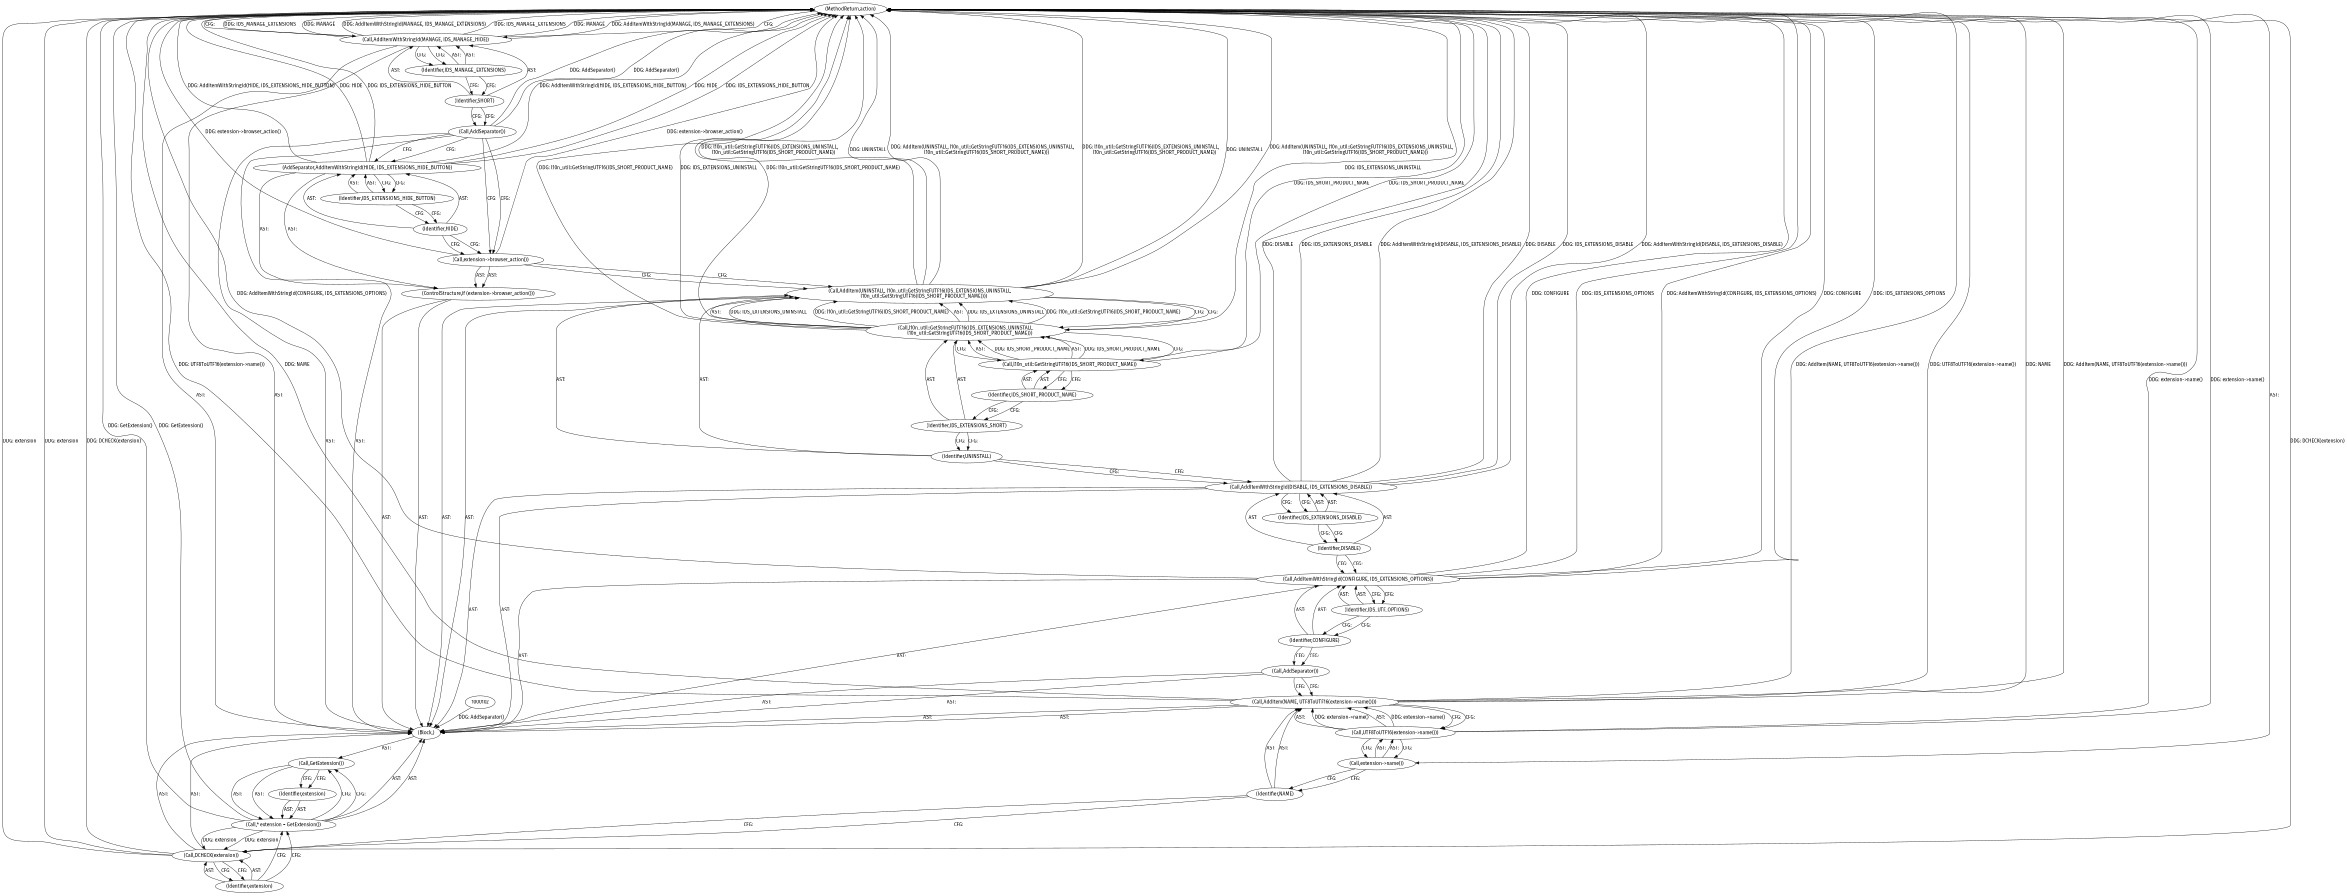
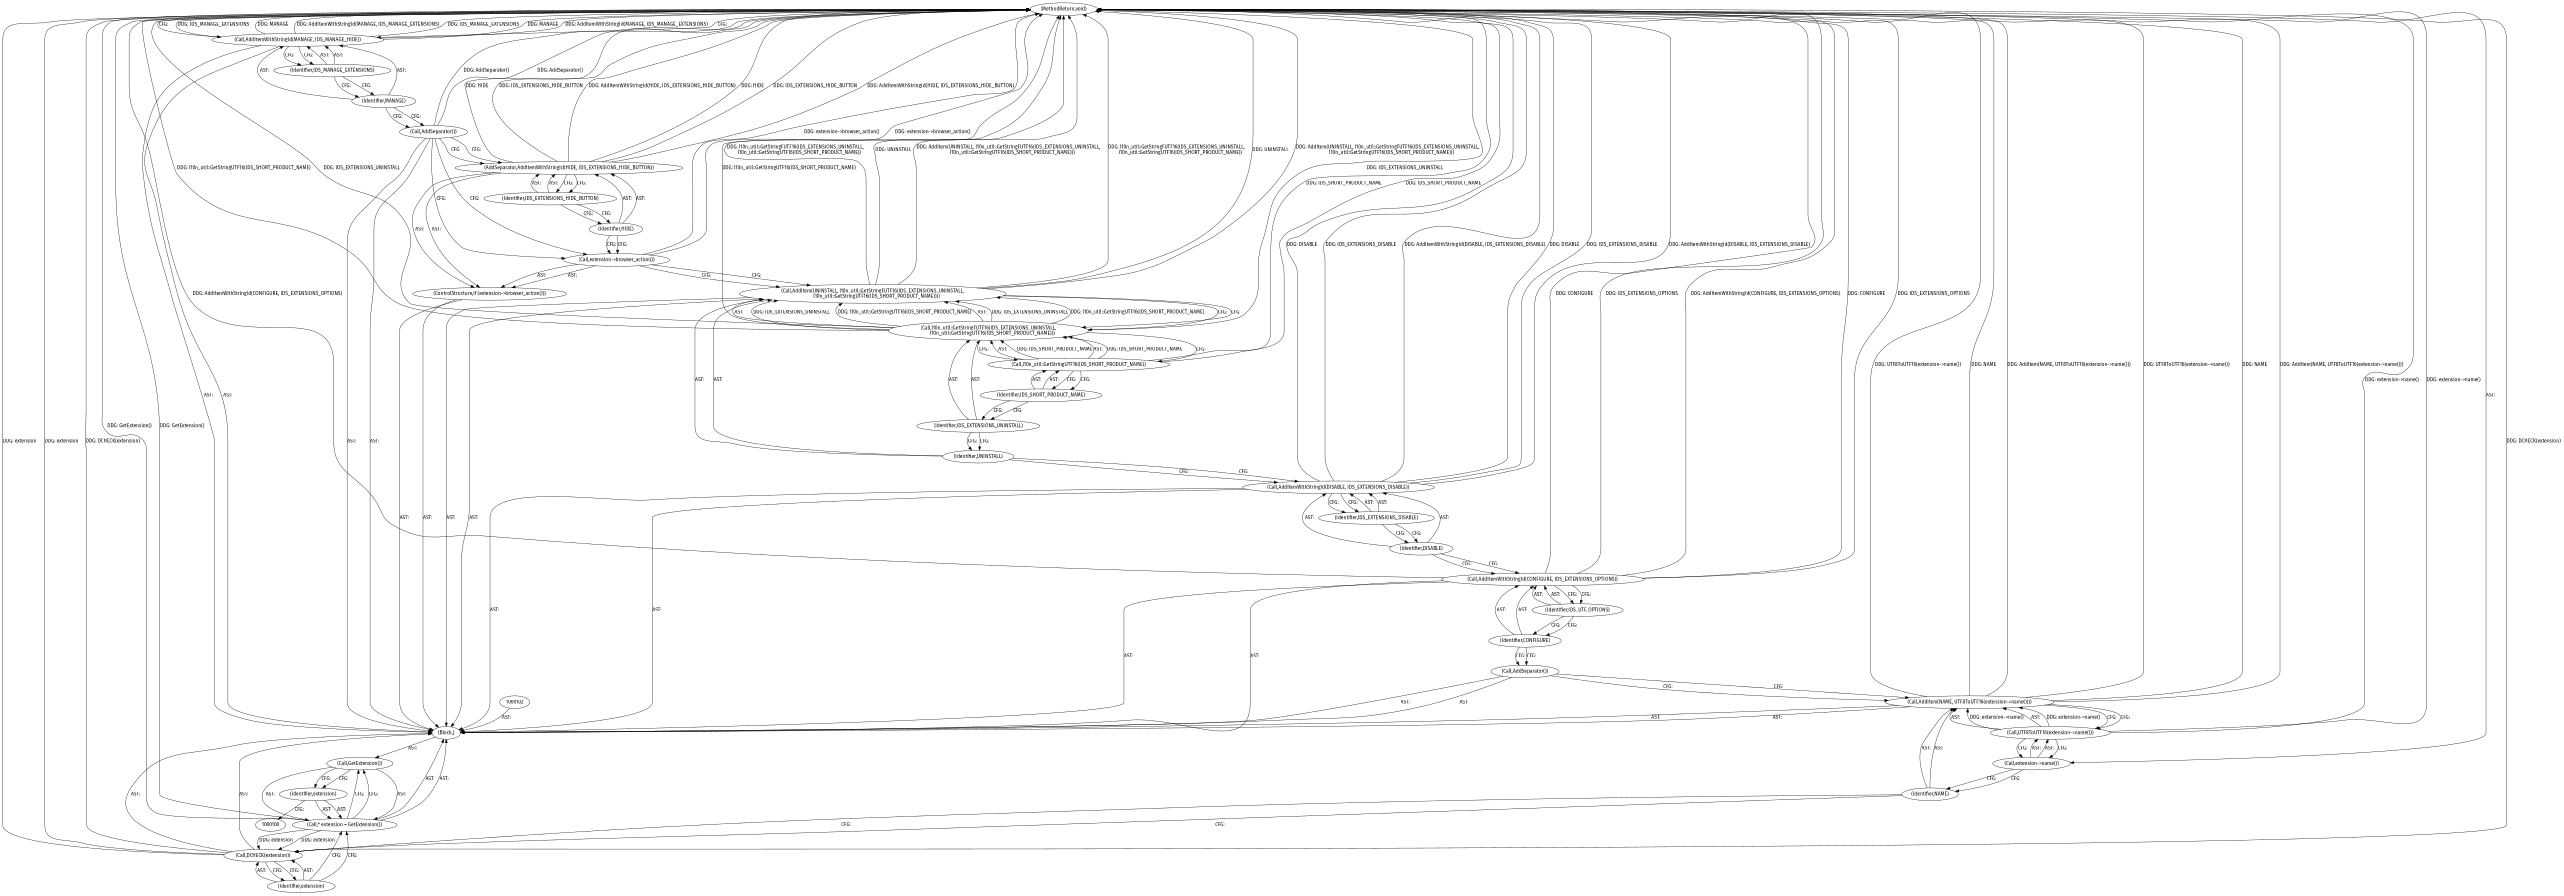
node "(MethodReturn,action)": label "(MethodReturn,action)" -> "(MethodReturn,void)"
node "(Identifier,SHORT)": label "(Identifier,SHORT)" -> "(Identifier,MANAGE)"
node "(Identifier,IDS_EXTENSIONS_SHORT)": label "(Identifier,IDS_EXTENSIONS_SHORT)" -> "(Identifier,IDS_EXTENSIONS_UNINSTALL)"
edge "1000102" -> "(Block,)": label "DDG: AddSeparator()" -> "AST: "
node "1000100": added
